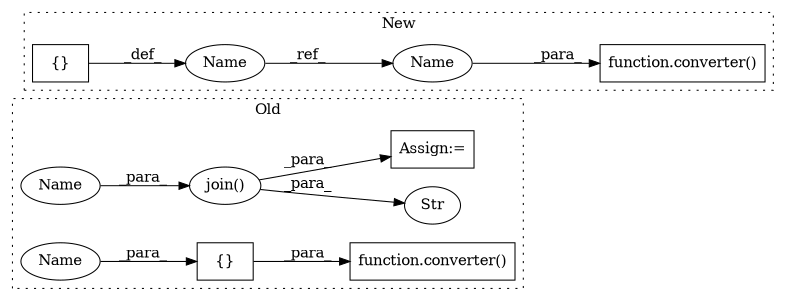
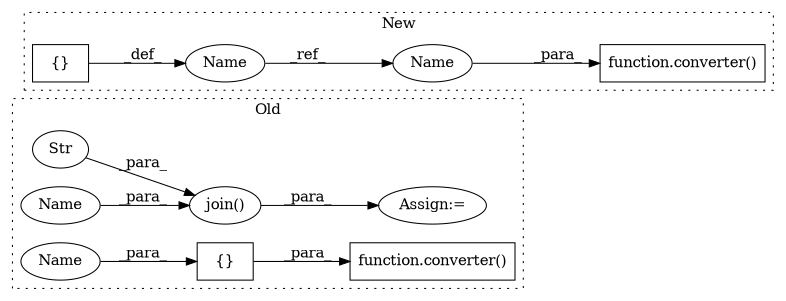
node "Assign:=": shape box -> ellipse
edge "join()" -> "Str": reversed
